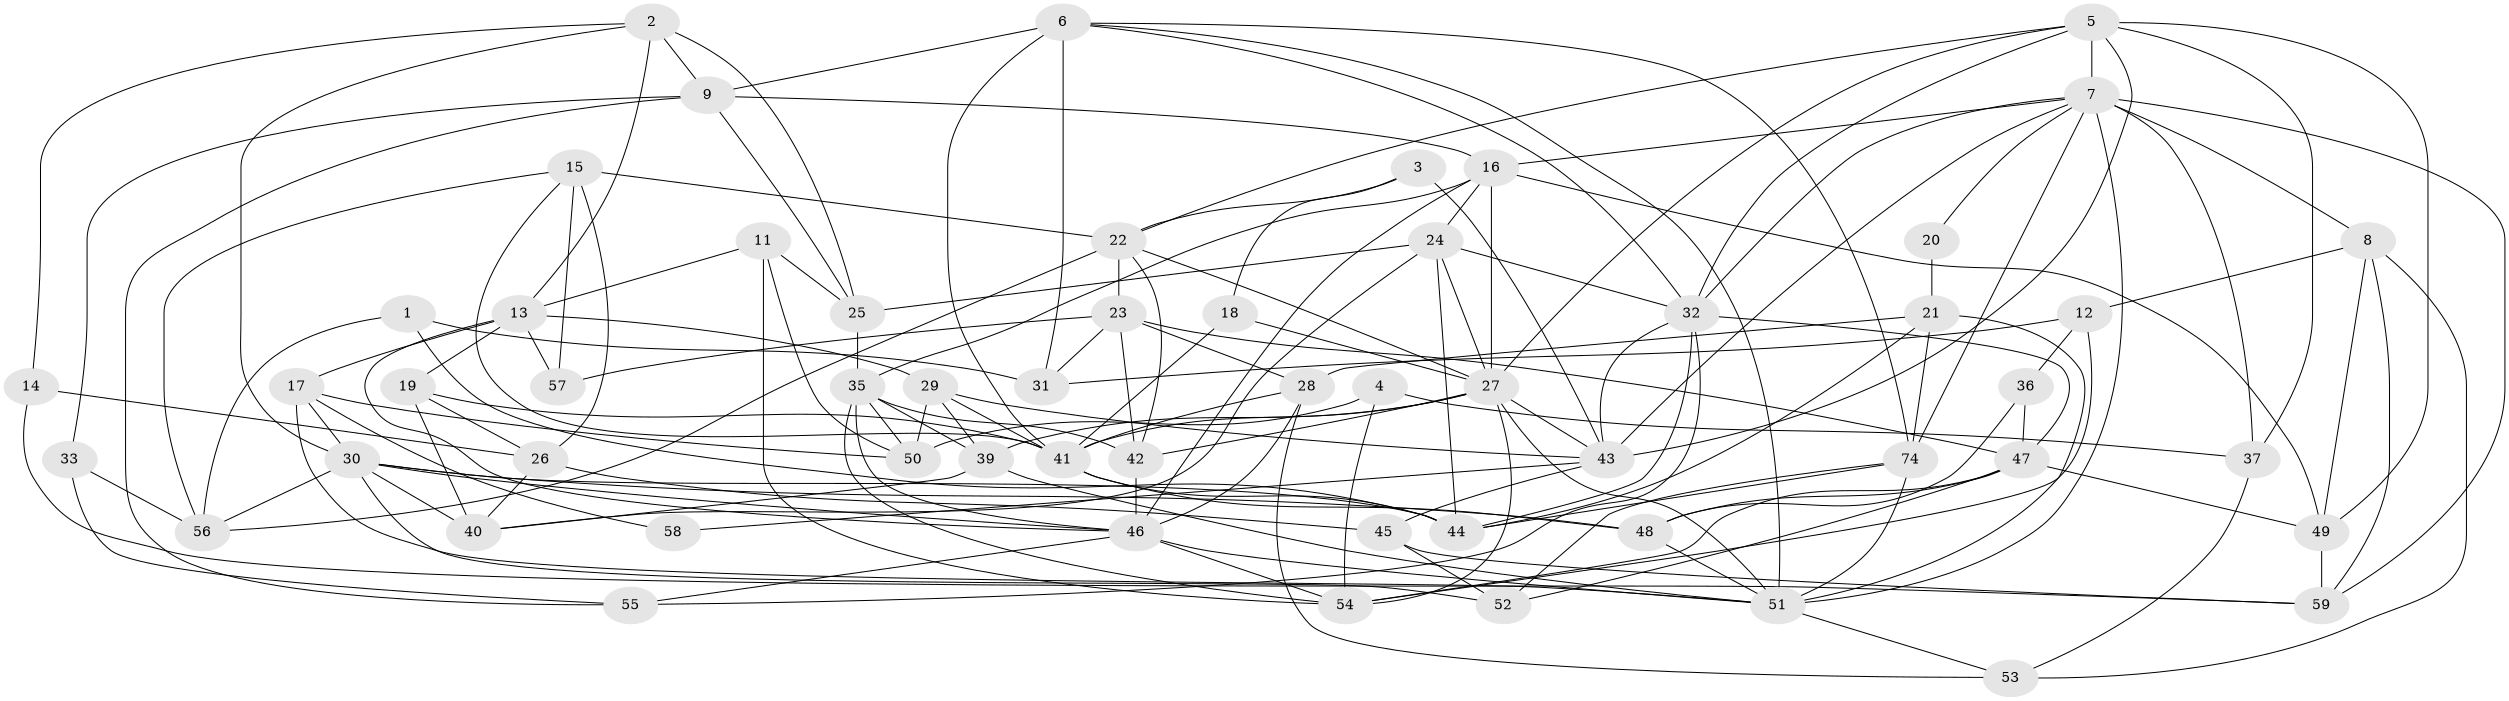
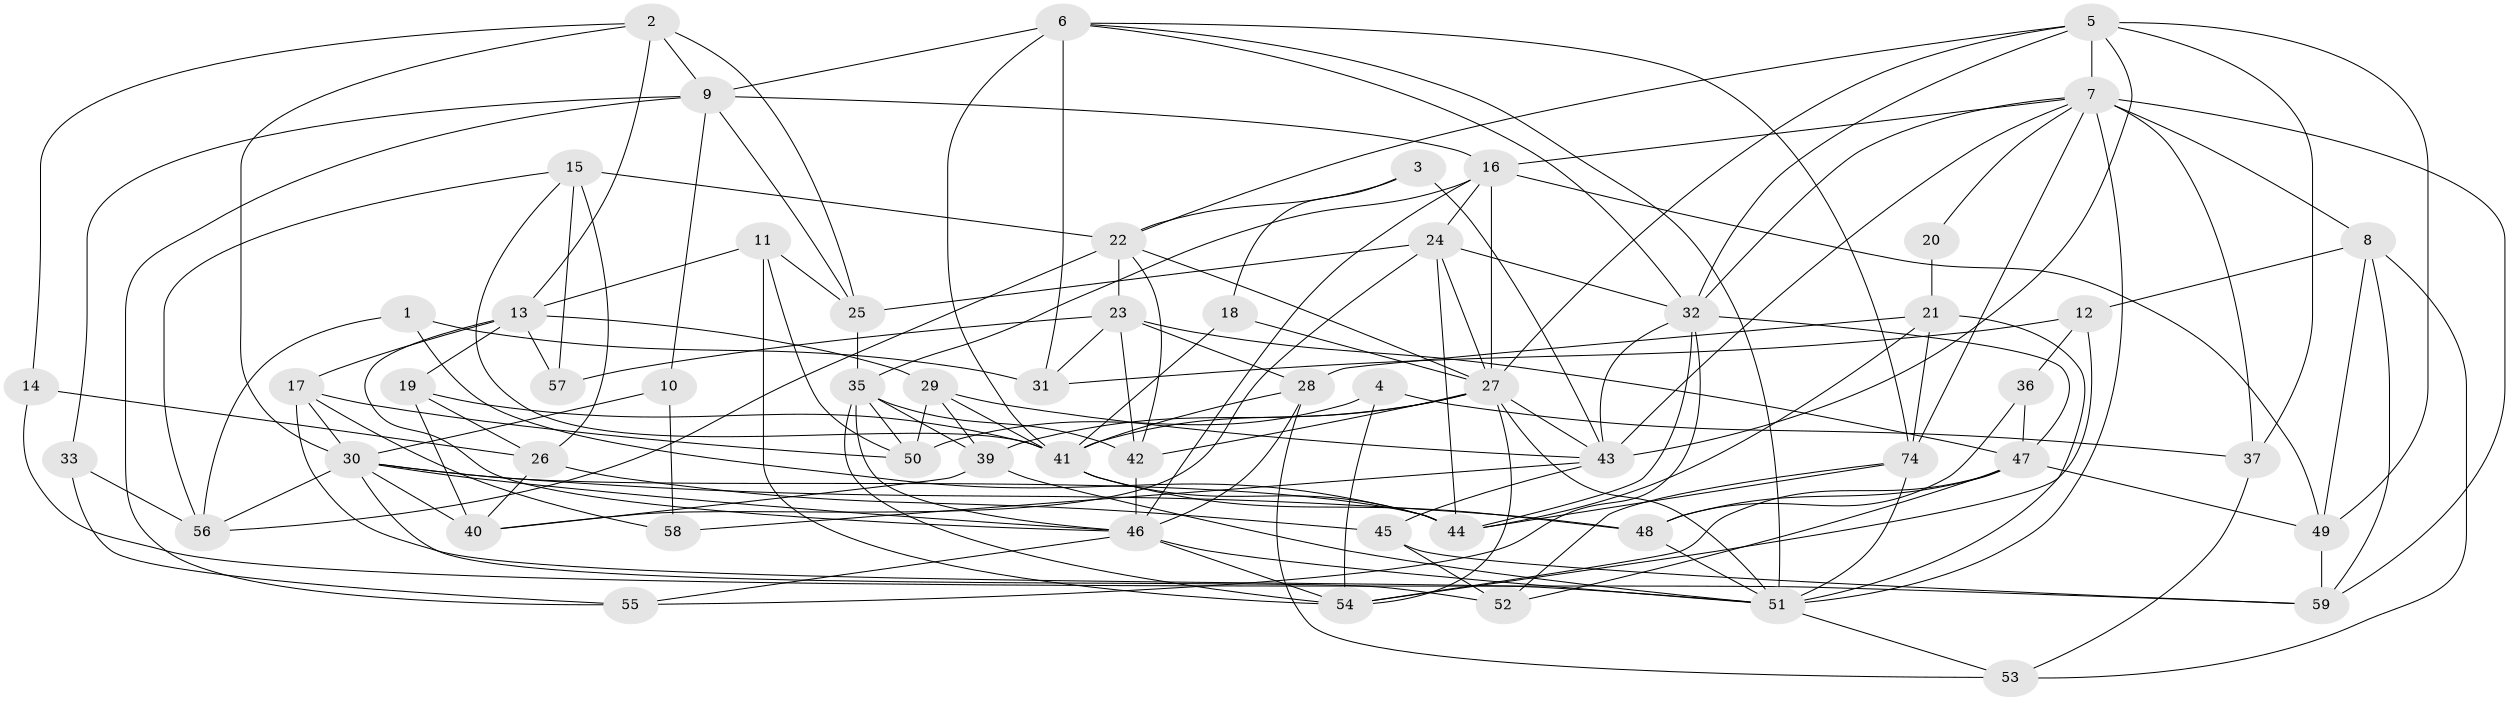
node "10": added
